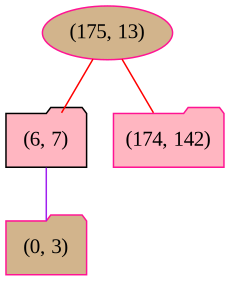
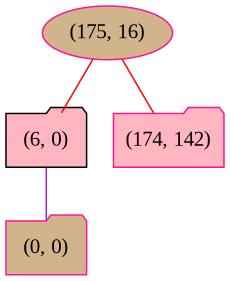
node "(175, 13)": label "(175, 13)" -> "(175, 16)"
node "(6, 7)": label "(6, 7)" -> "(6, 0)"
node "(0, 3)": label "(0, 3)" -> "(0, 0)"
